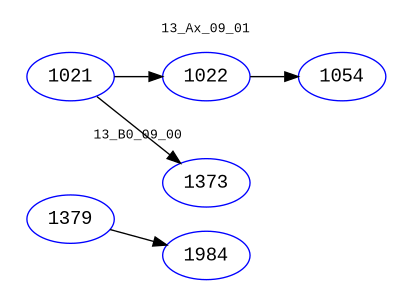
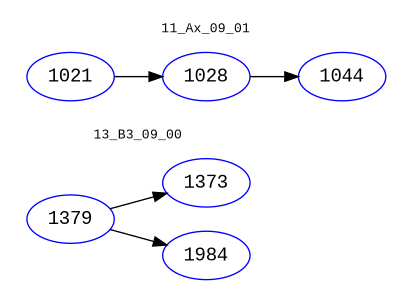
cluster "13_Ax_09_01": label "13_Ax_09_01" -> "11_Ax_09_01"
node "1022": label "1022" -> "1028"
node "1054": label "1054" -> "1044"
edge "1021" -> "1373": now "1379" -> "1373"
cluster "13_B0_09_00": label "13_B0_09_00" -> "13_B3_09_00"
